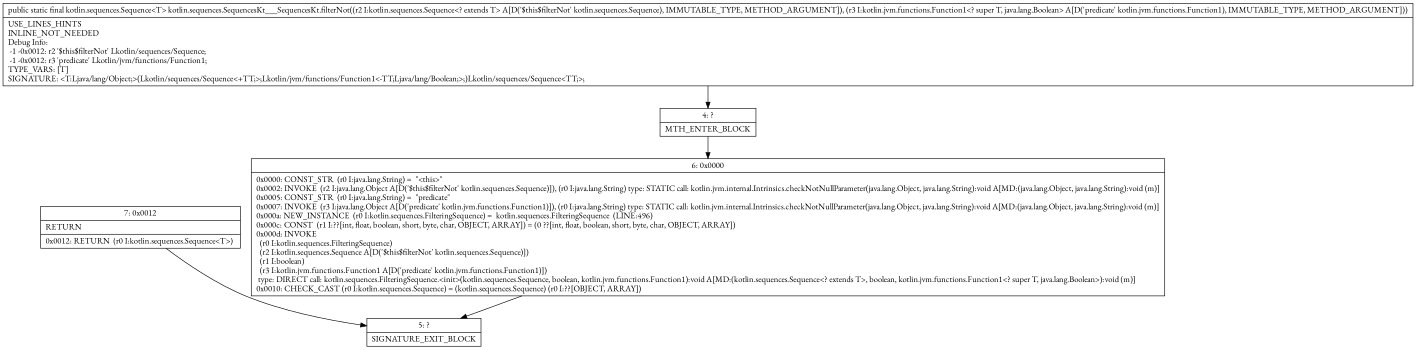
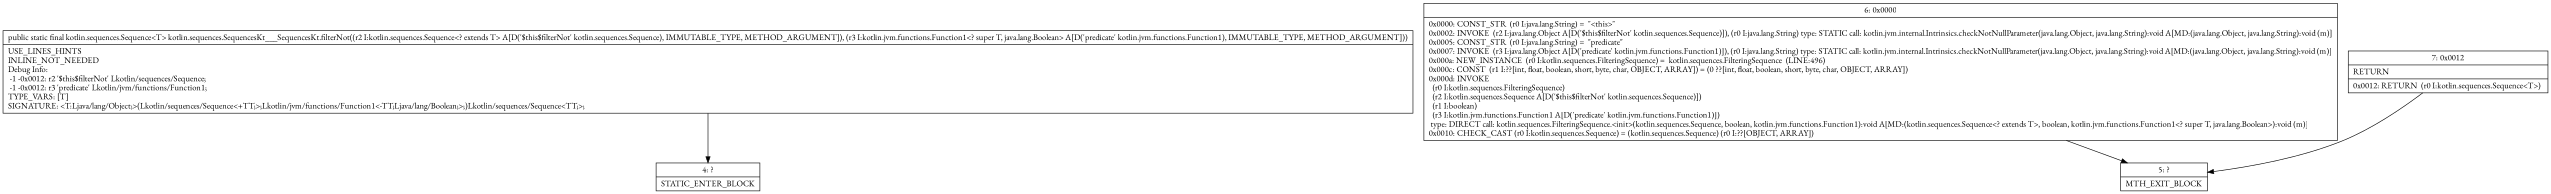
node "4: ?": text "MTH_ENTER_BLOCK" -> "STATIC_ENTER_BLOCK"
edge "4: ?" -> "6: 0x0000": removed
node "5: ?": text "SIGNATURE_EXIT_BLOCK" -> "MTH_EXIT_BLOCK"
